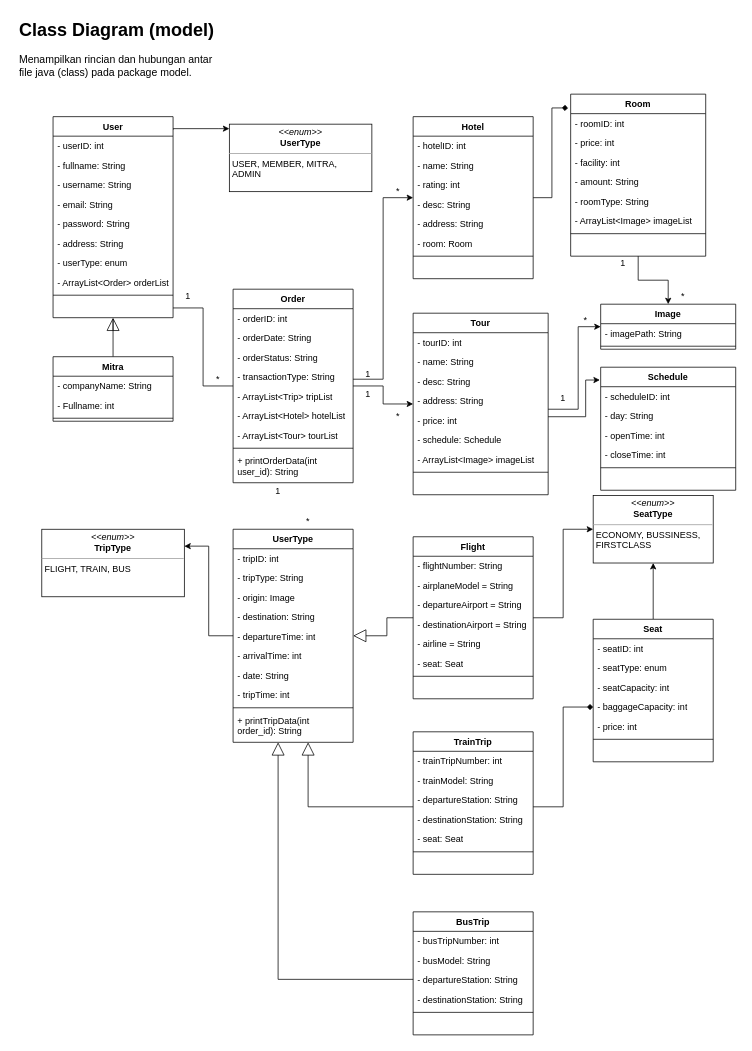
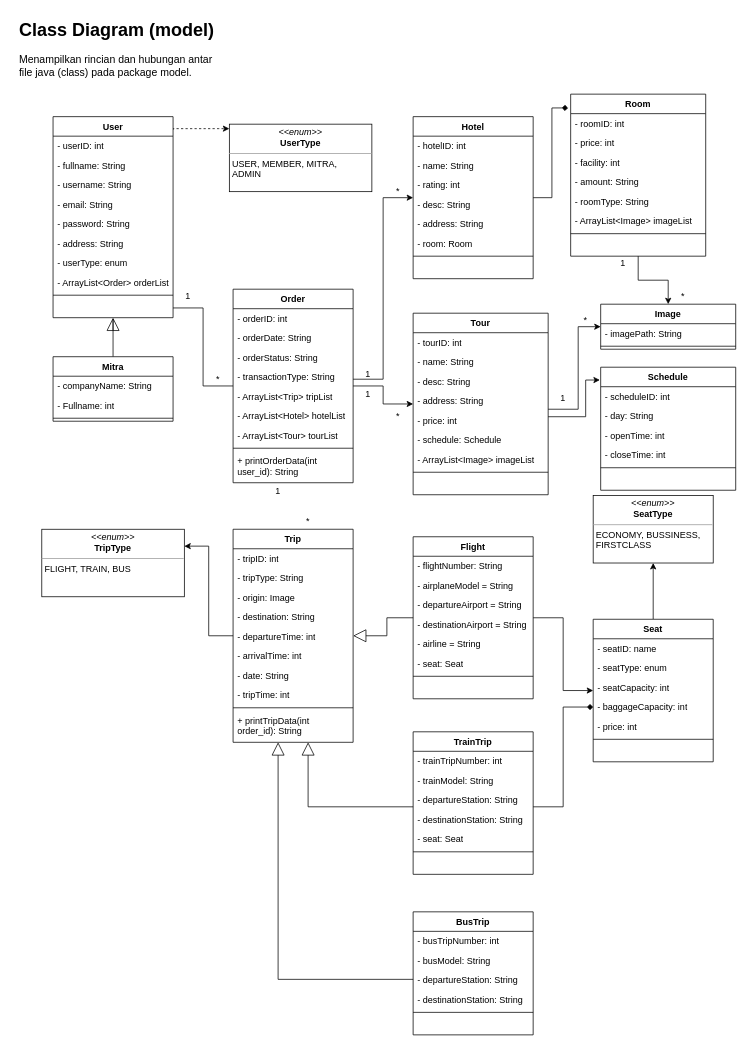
edge "User" -> "<<enum>> UserType USER, MEMBER, MITRA, ADMIN": style solid -> dashed
edge "Flight" -> "<<enum>> SeatType ECONOMY, BUSSINESS, FIRSTCLASS": now "Flight" -> "Seat"
node "UserType": label "UserType" -> "Trip"
node "- seatID: int": label "- seatID: int" -> "- seatID: name"
